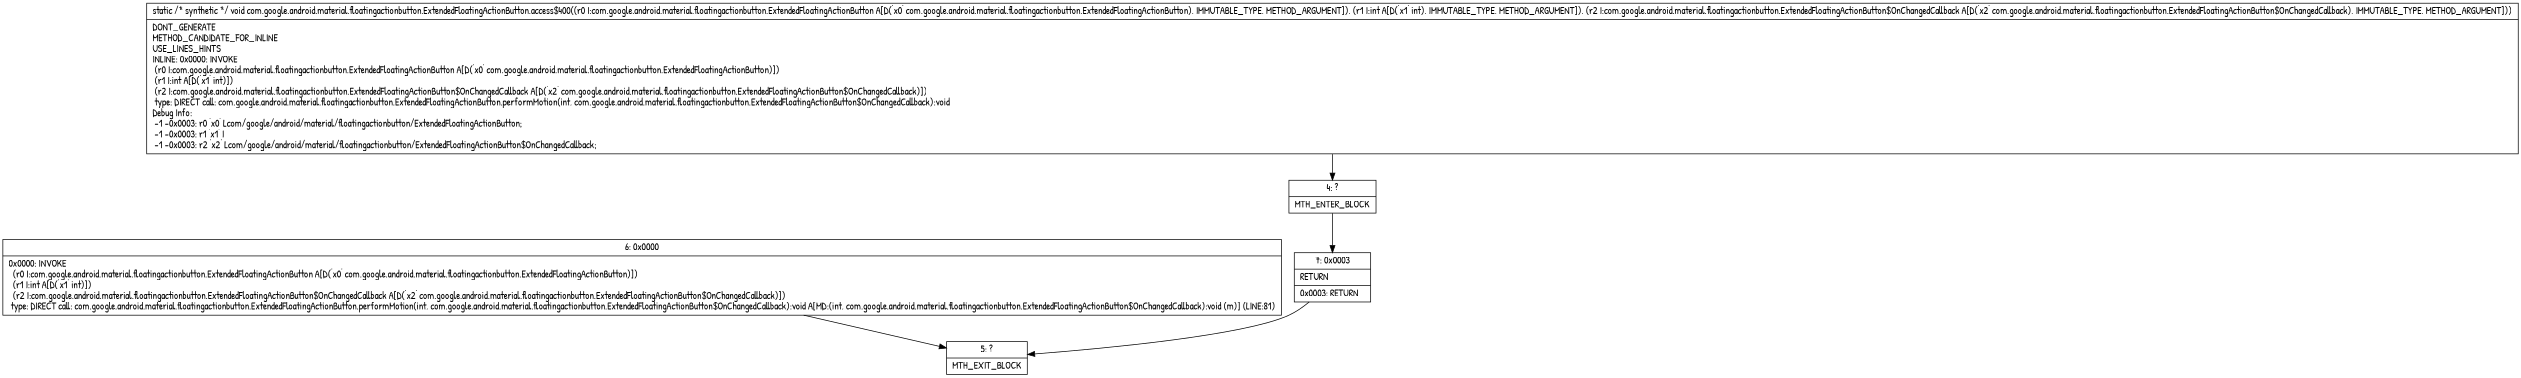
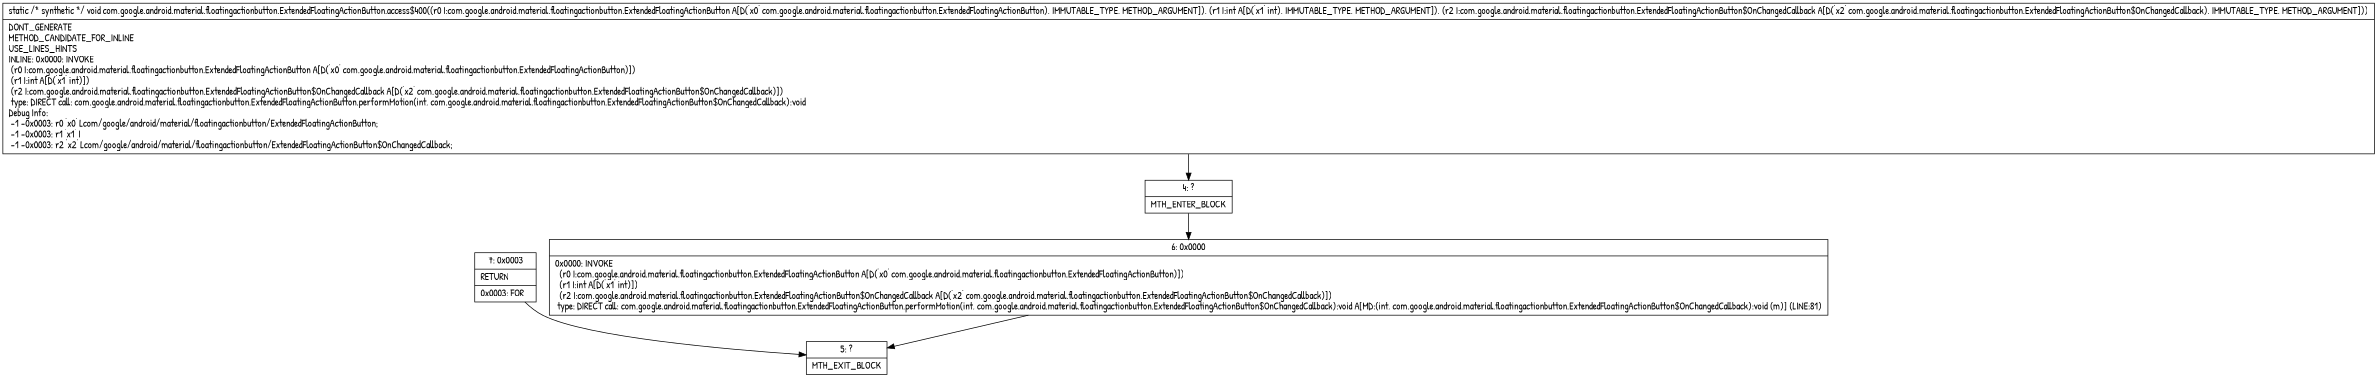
edge "4: ?" -> "7: 0x0003": now "4: ?" -> "6: 0x0000"
node "7: 0x0003": text "0x0003: RETURN" -> "0x0003: FOR"
